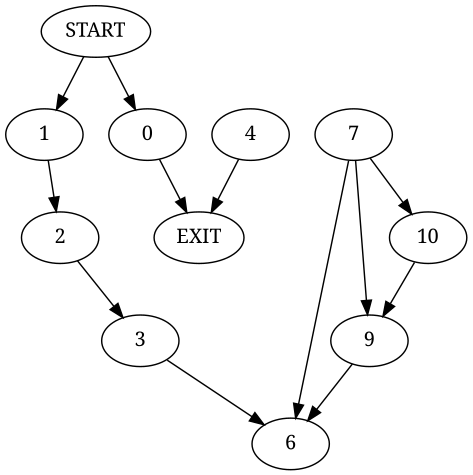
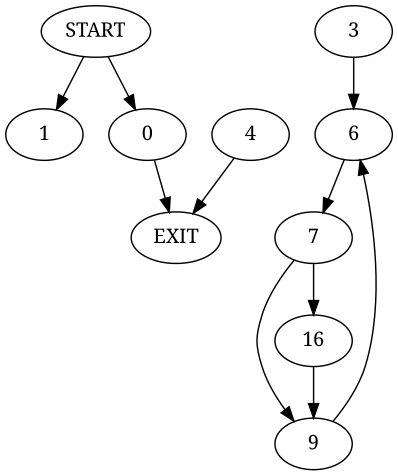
node "2": removed
node "10": label "10" -> "16"
edge "7" -> "6": reversed
